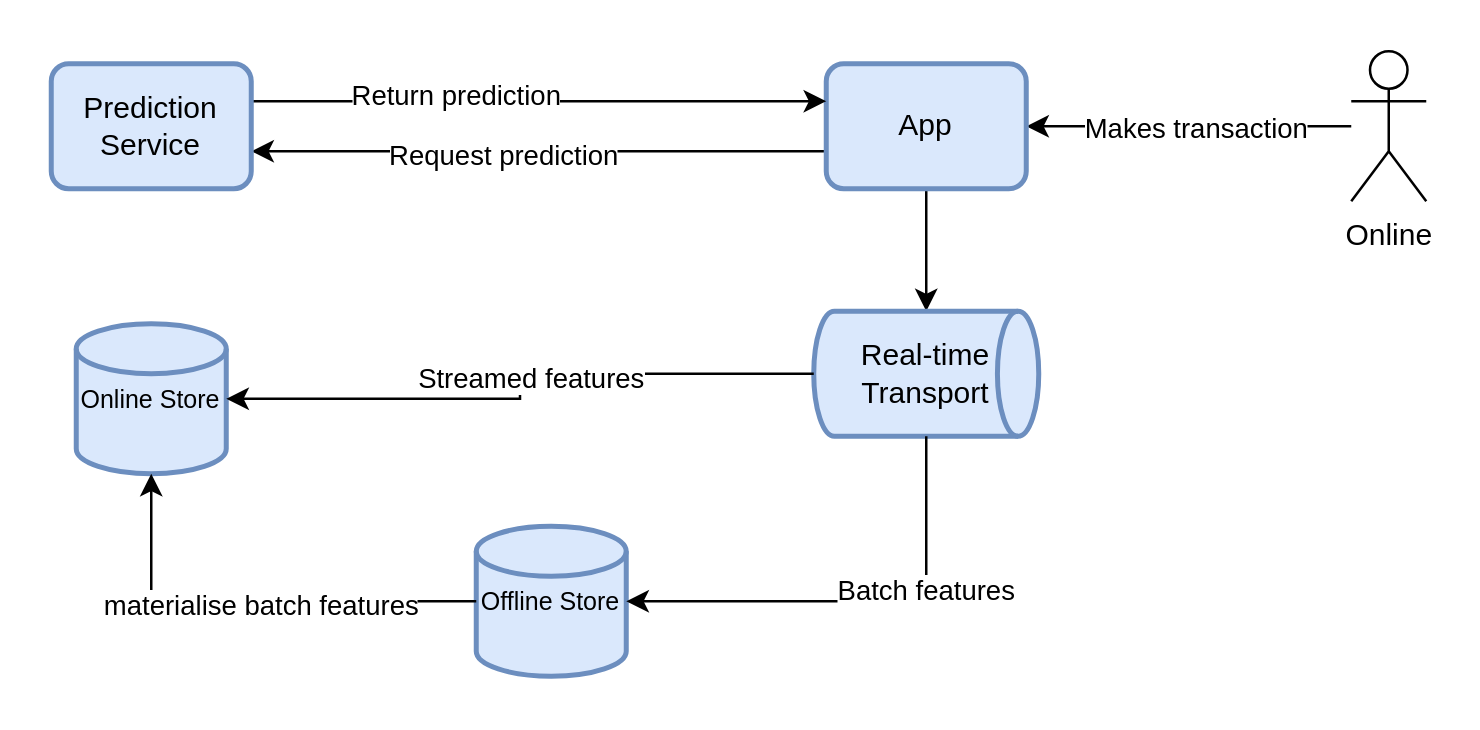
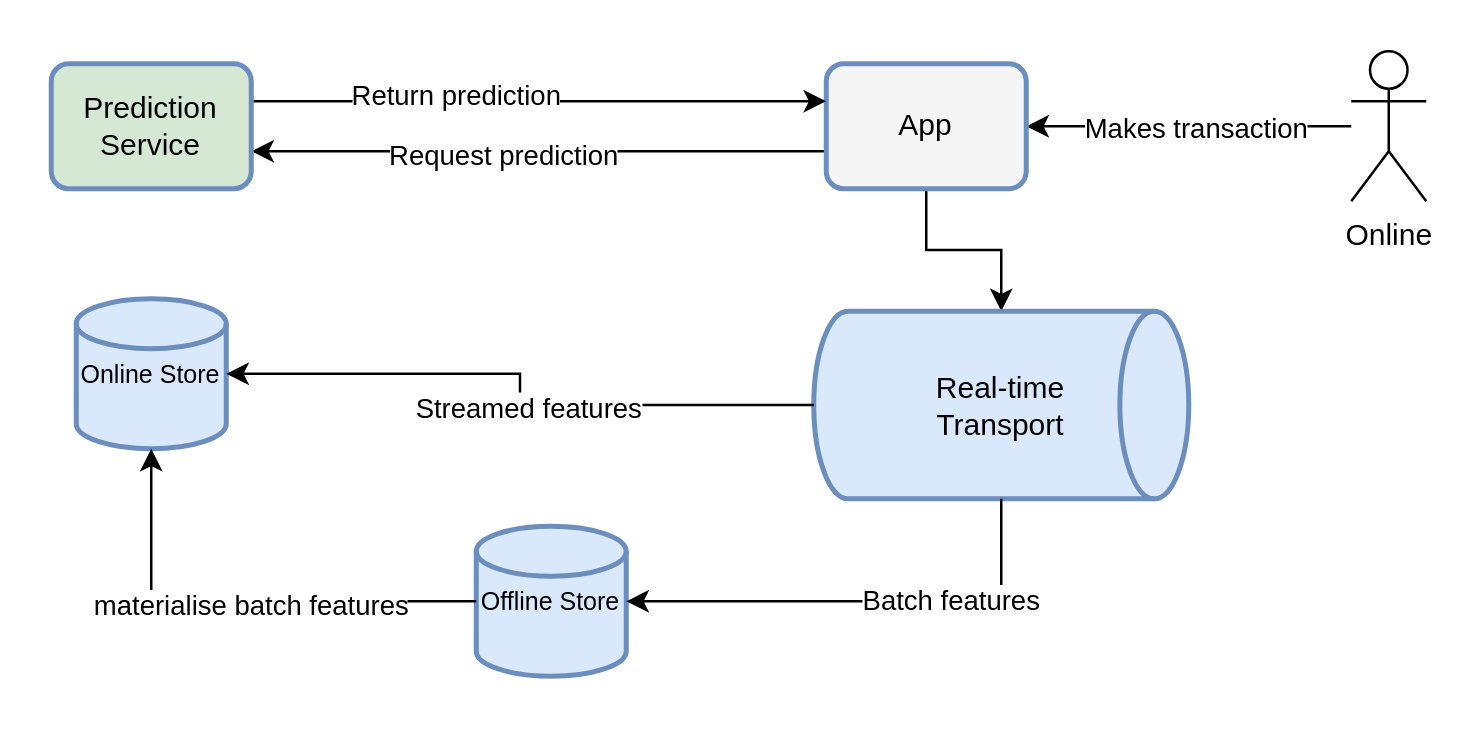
node "Prediction Service": fillcolor #dae8fc -> #d5e8d4
node "App": fillcolor #dae8fc -> #f5f5f5
node "Real-time Transport": size 225x125 -> 375x188
node "Online Store": moved (151, 399) -> (151, 374)
